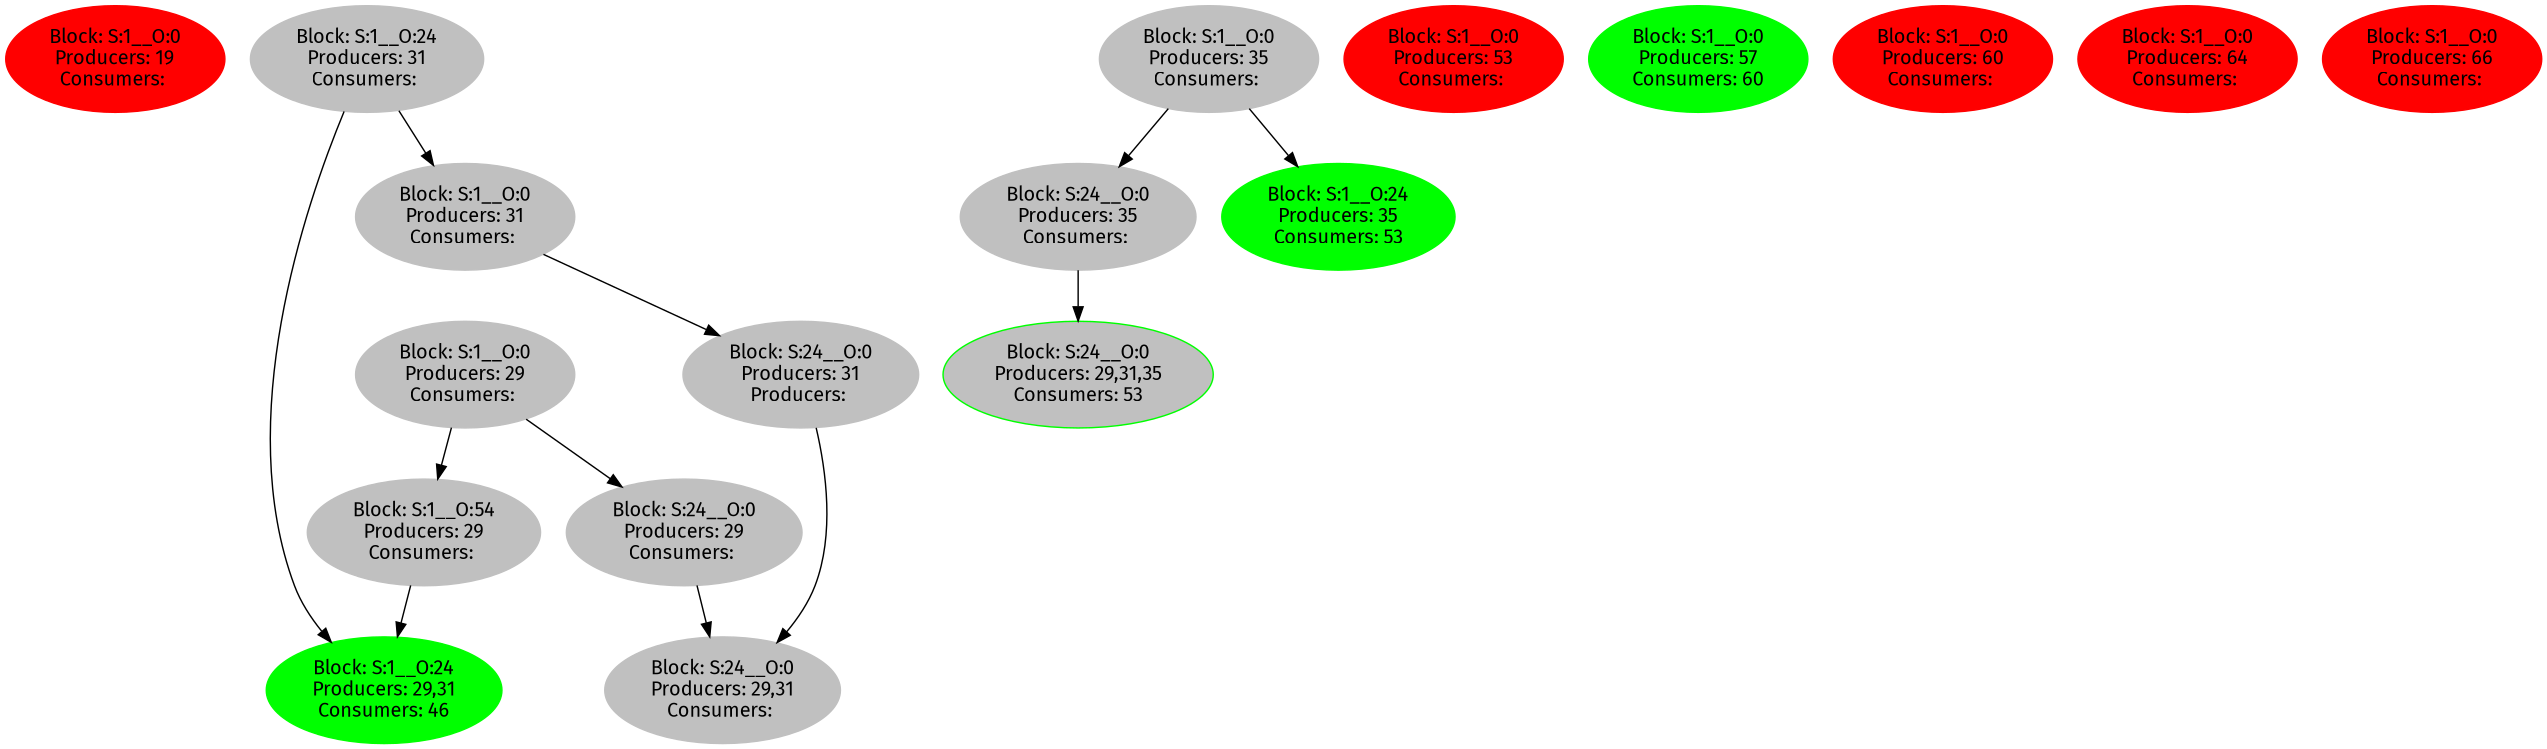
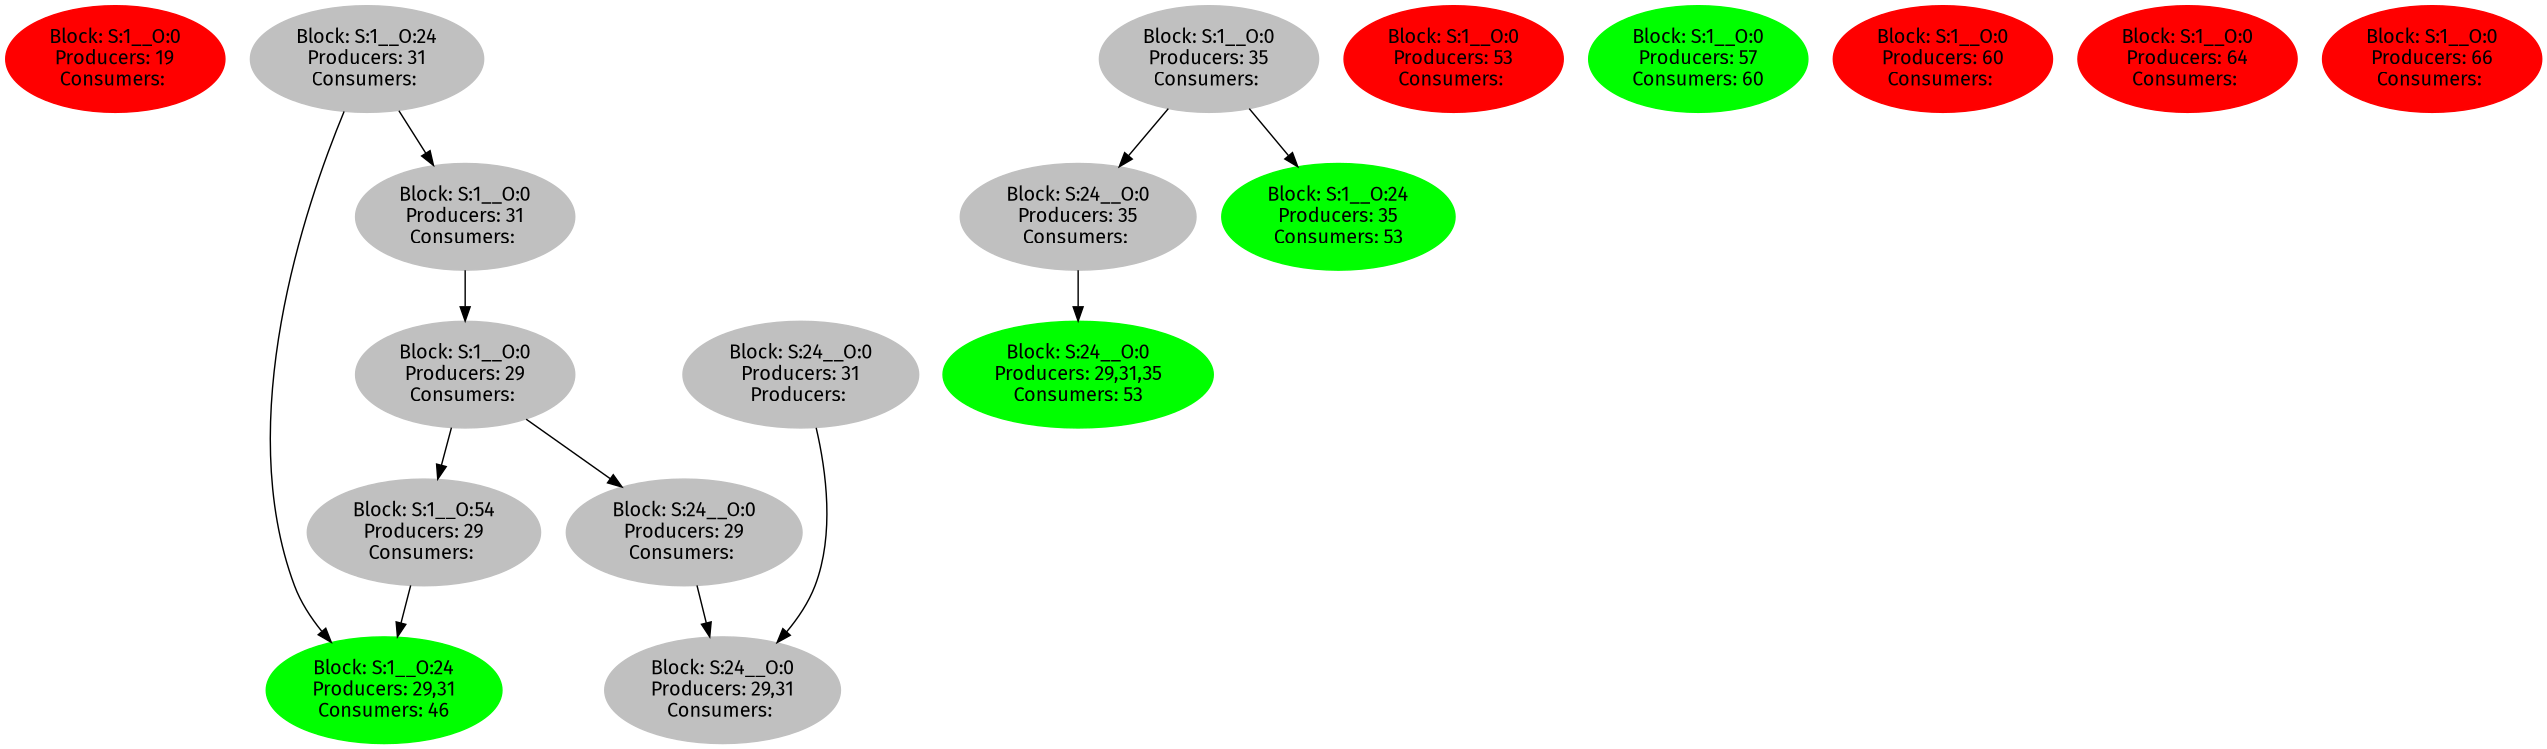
edge "Block: S:1__O:0 Producers: 31 Consumers:" -> "Block: S:24__O:0 Producers: 31 Producers:": now "Block: S:1__O:0 Producers: 31 Consumers:" -> "Block: S:1__O:0 Producers: 29 Consumers:"
node "Block: S:24__O:0 Producers: 29,31,35 Consumers: 53": fillcolor grey -> green
